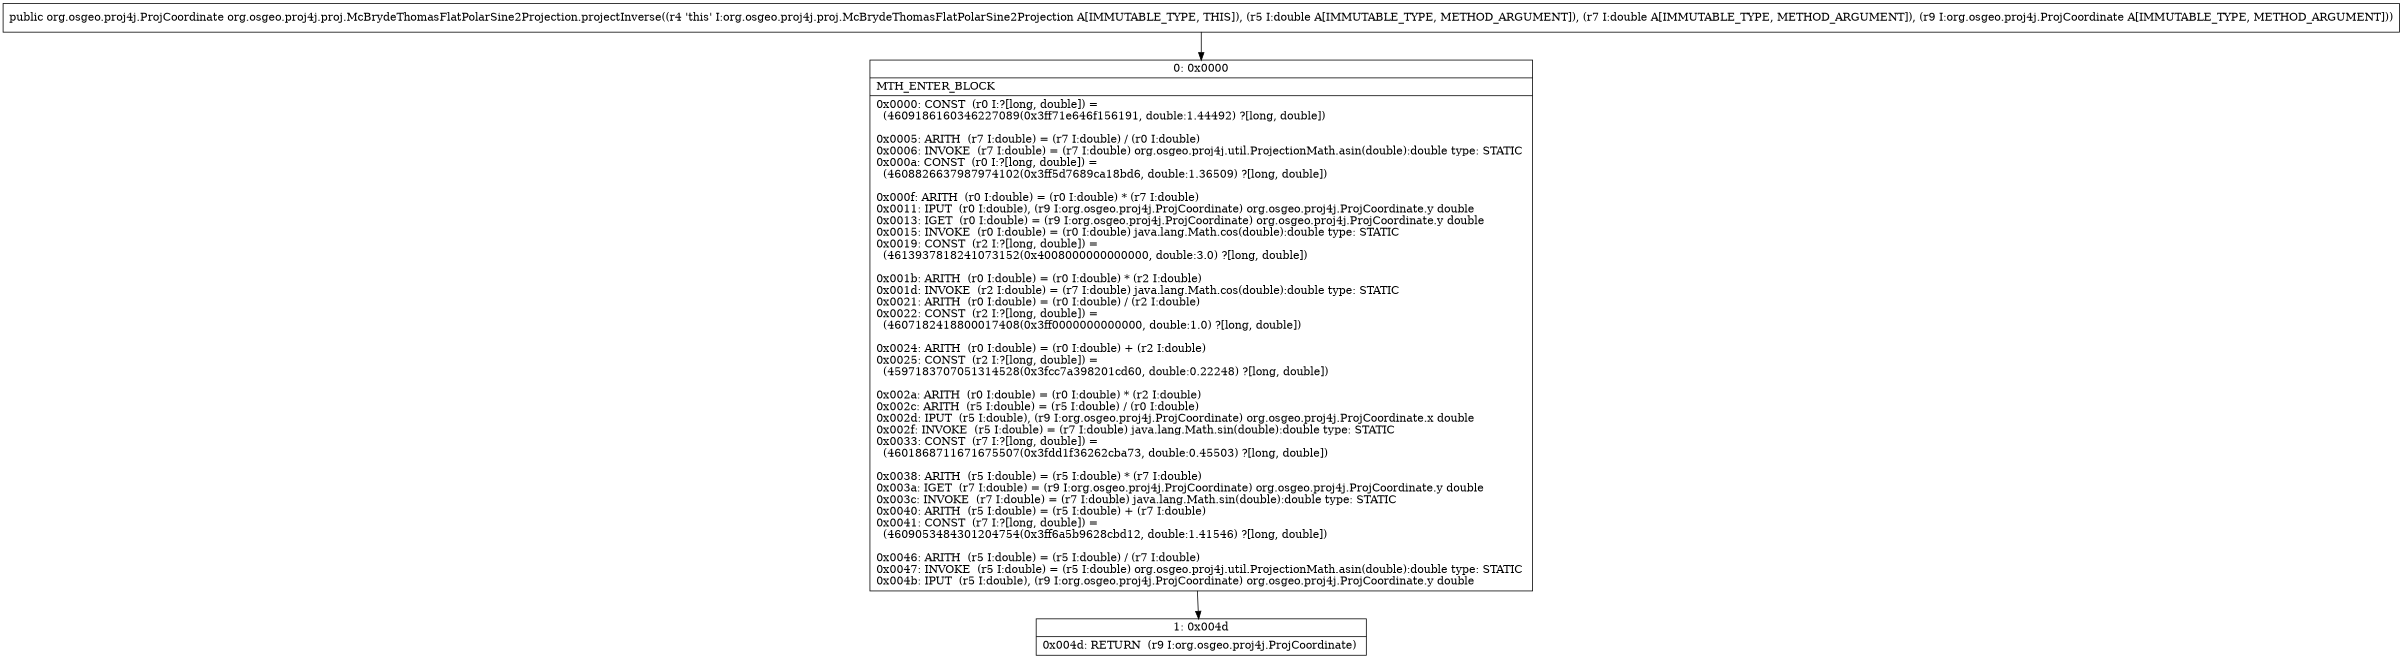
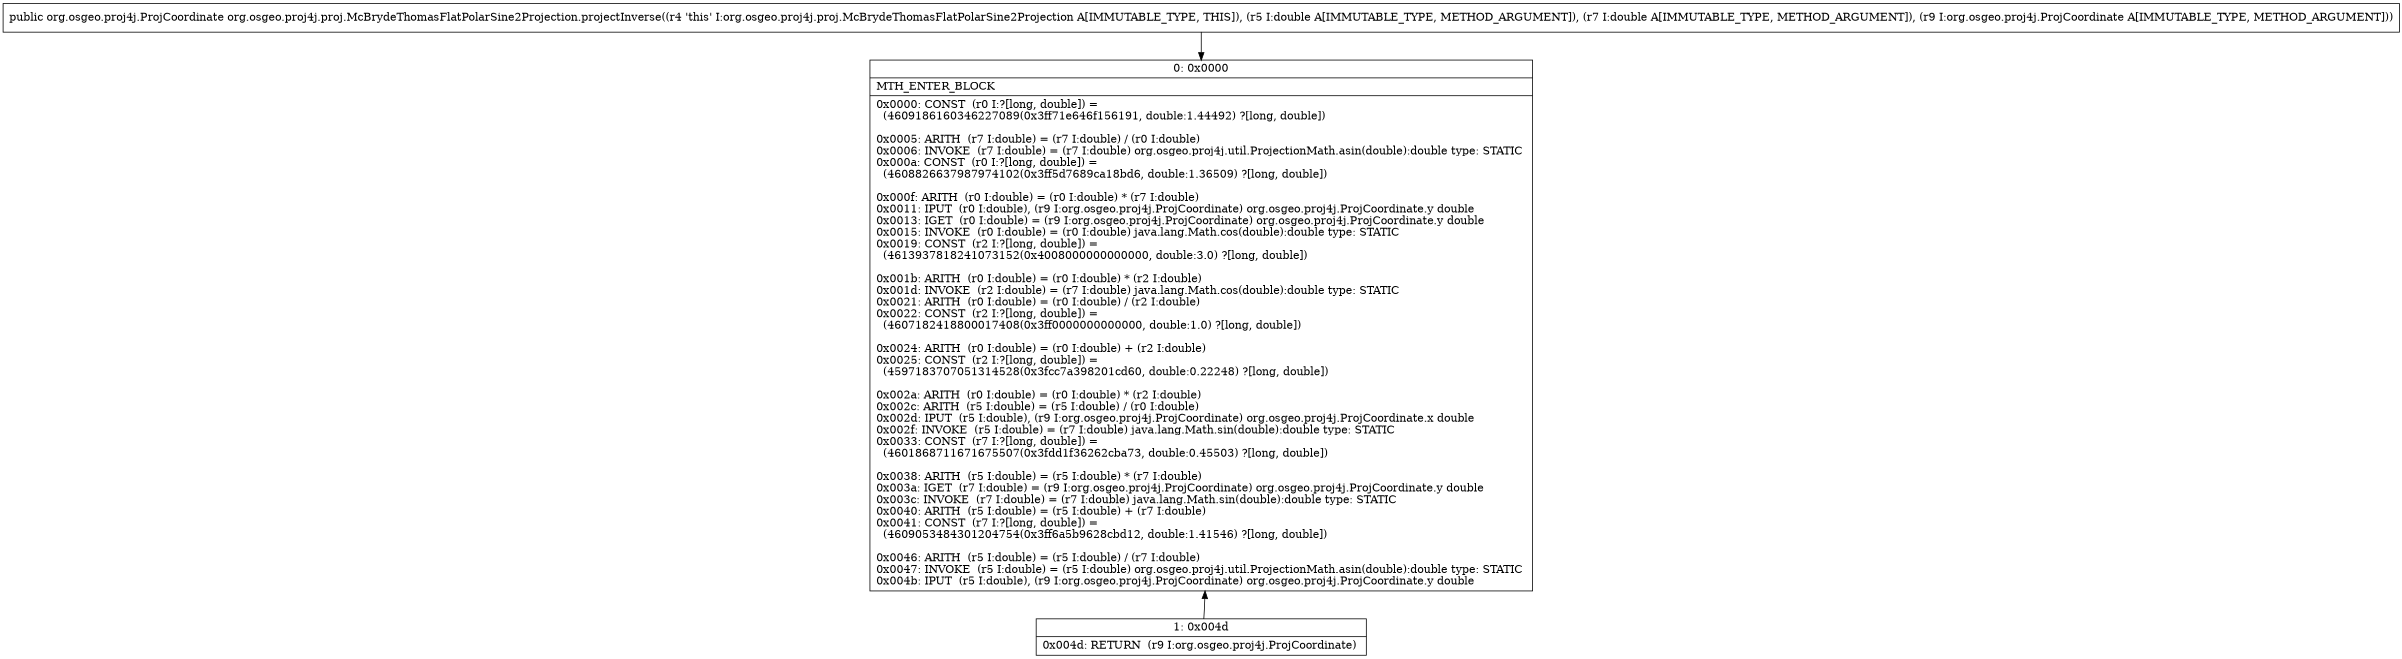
edge "0: 0x0000" -> "1: 0x004d": reversed
